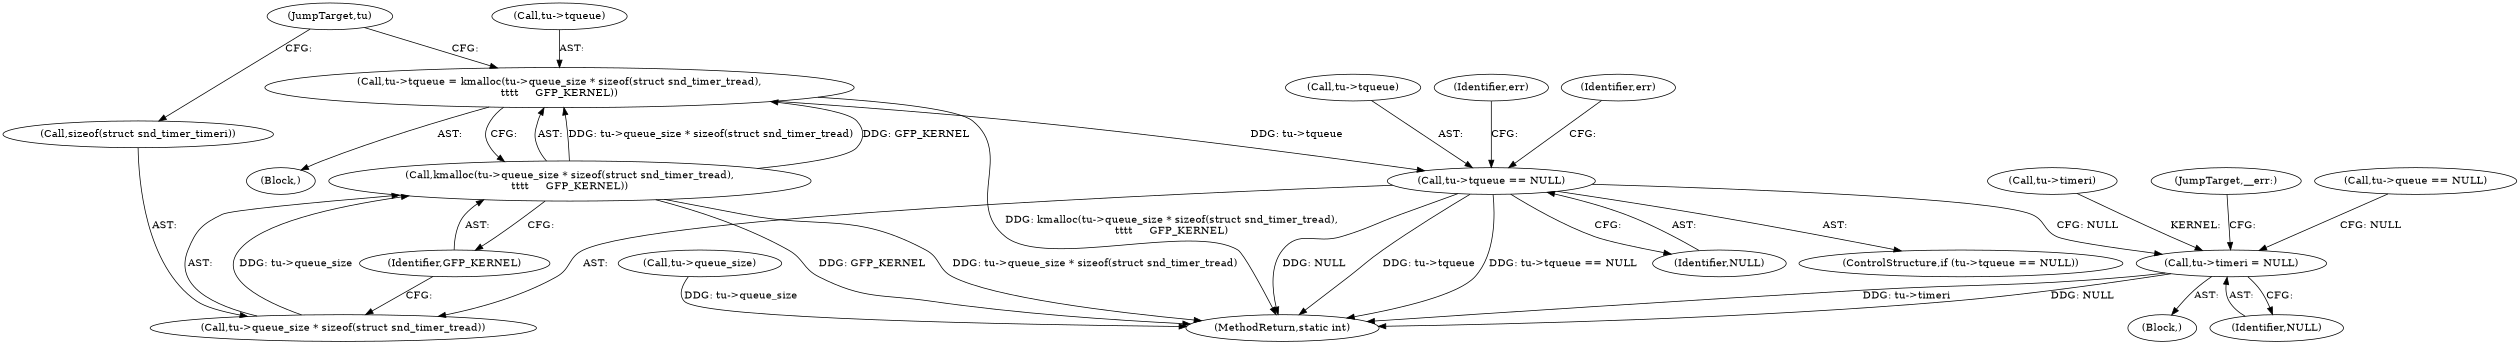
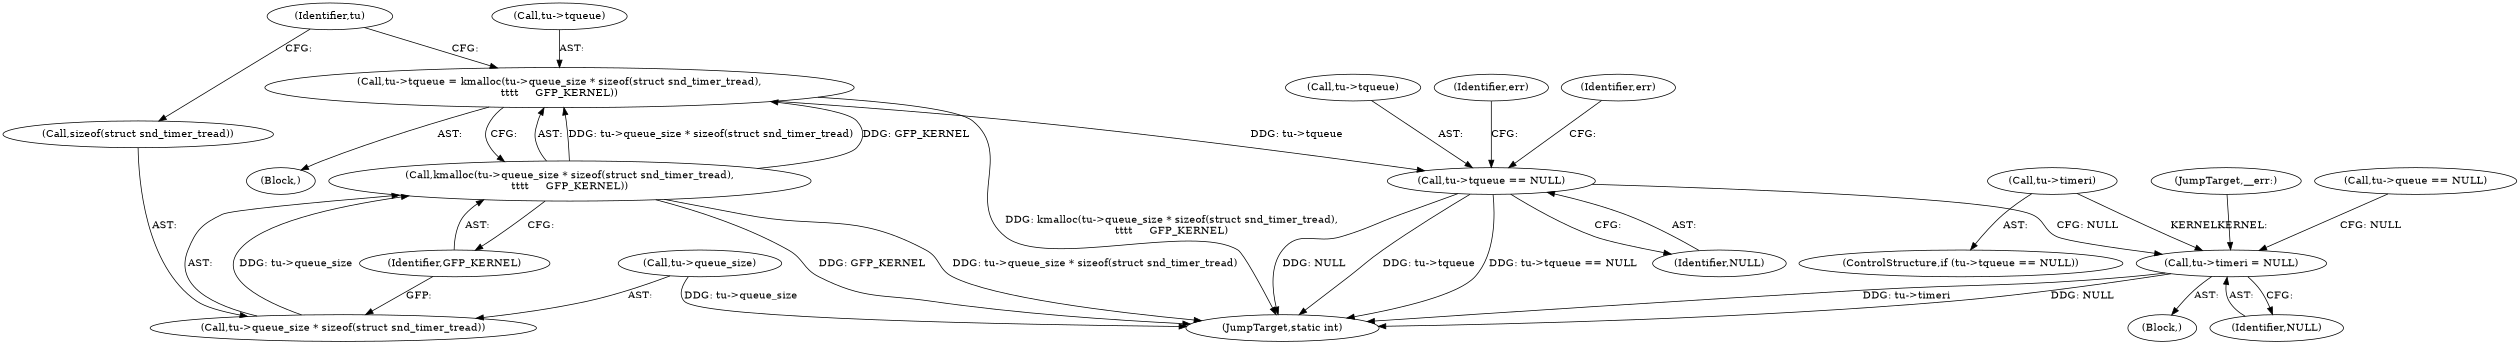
node "(JumpTarget,tu)": label "(JumpTarget,tu)" -> "(Identifier,tu)"
node "(Call,sizeof(struct snd_timer_timeri))": label "(Call,sizeof(struct snd_timer_timeri))" -> "(Call,sizeof(struct snd_timer_tread))"
edge "(Call,tu->tqueue == NULL)" -> "(Call,tu->queue_size * sizeof(struct snd_timer_tread))": now "(Call,tu->queue_size)" -> "(Call,tu->queue_size * sizeof(struct snd_timer_tread))"
edge "(Call,tu->tqueue == NULL)" -> "(ControlStructure,if (tu->tqueue == NULL))": now "(Call,tu->timeri)" -> "(ControlStructure,if (tu->tqueue == NULL))"
edge "(JumpTarget,__err:)" -> "(Call,tu->timeri = NULL)": label "CFG: " -> "KERNEL: "
edge "(Identifier,GFP_KERNEL)" -> "(Call,tu->queue_size * sizeof(struct snd_timer_tread))": label "CFG: " -> "GFP: "
node "(MethodReturn,static int)": label "(MethodReturn,static int)" -> "(JumpTarget,static int)"
